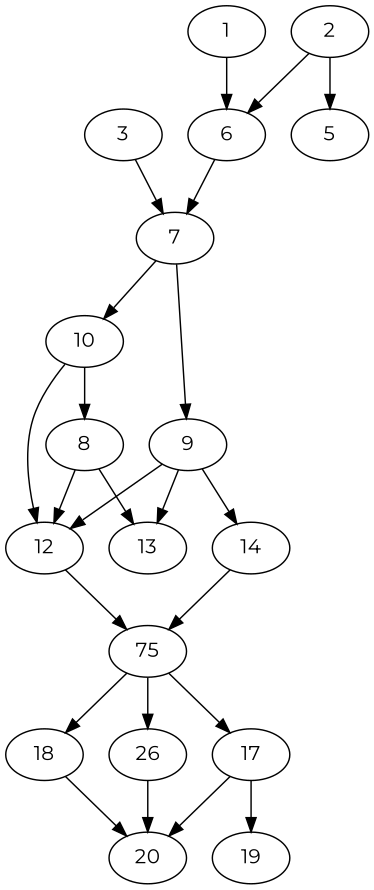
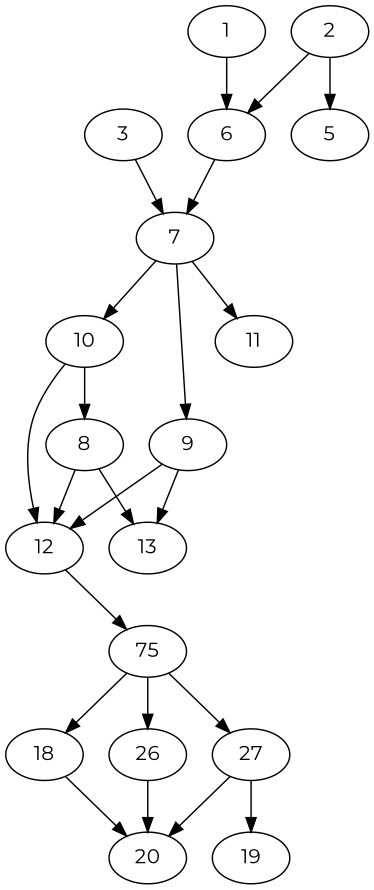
node "11": added
node "14": removed
node "17": label "17" -> "27"
